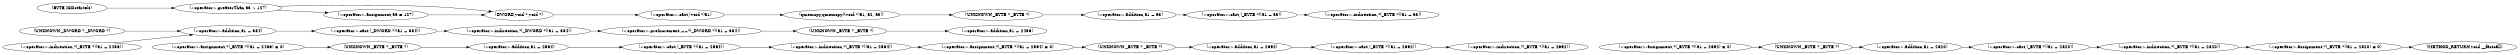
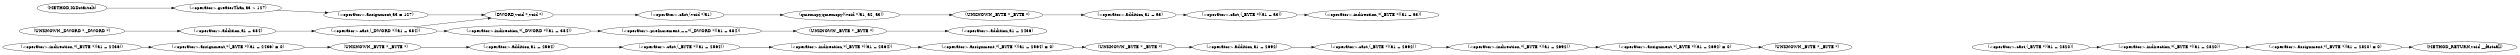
edge "(<operator>.greaterThan,a3 > 127)" -> "(DWORD,void *,void *)": now "(<operator>.cast,(_DWORD *)(a1 + 384))" -> "(DWORD,void *,void *)"
node "(BYTE,IGDstartelt)": label "(BYTE,IGDstartelt)" -> "(METHOD,IGDstartelt)"
edge "(<operator>.indirection,*(_BYTE *)(a1 + 2436))" -> "(<operator>.addition,a1 + 384)": now "(<operator>.indirection,*(_BYTE *)(a1 + 2436))" -> "(<operator>.assignment,*(_BYTE *)(a1 + 2436) = 0)"
edge "(<operator>.indirection,*(_BYTE *)(a1 + 2692))" -> "(<operator>.assignment,*(_BYTE *)(a1 + 2692) = 0)": added
node "(<operator>.addition,a1 + 2820)": removed
